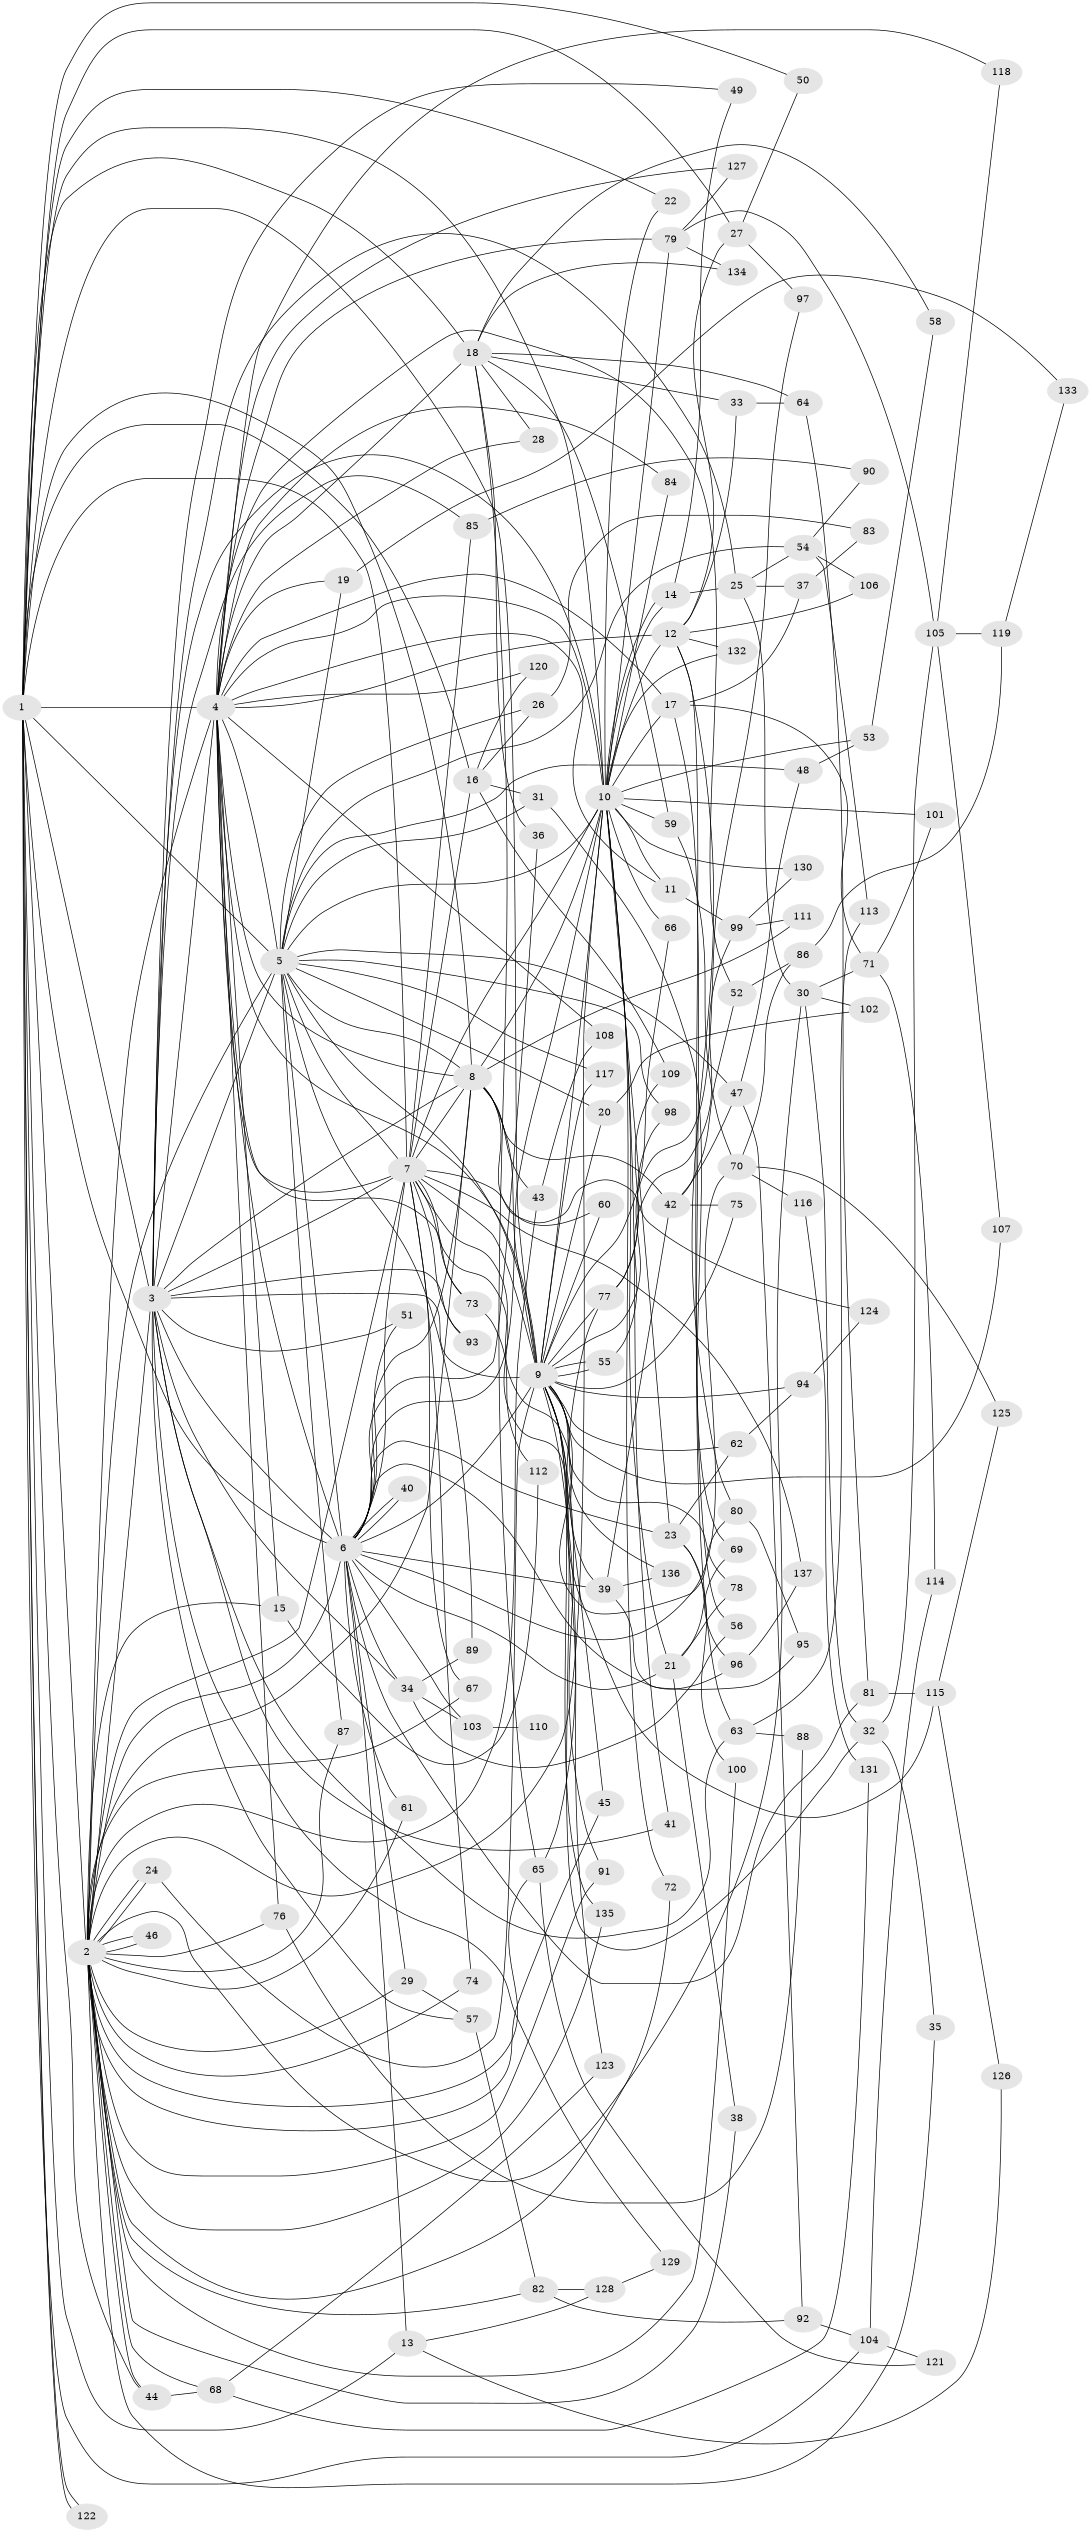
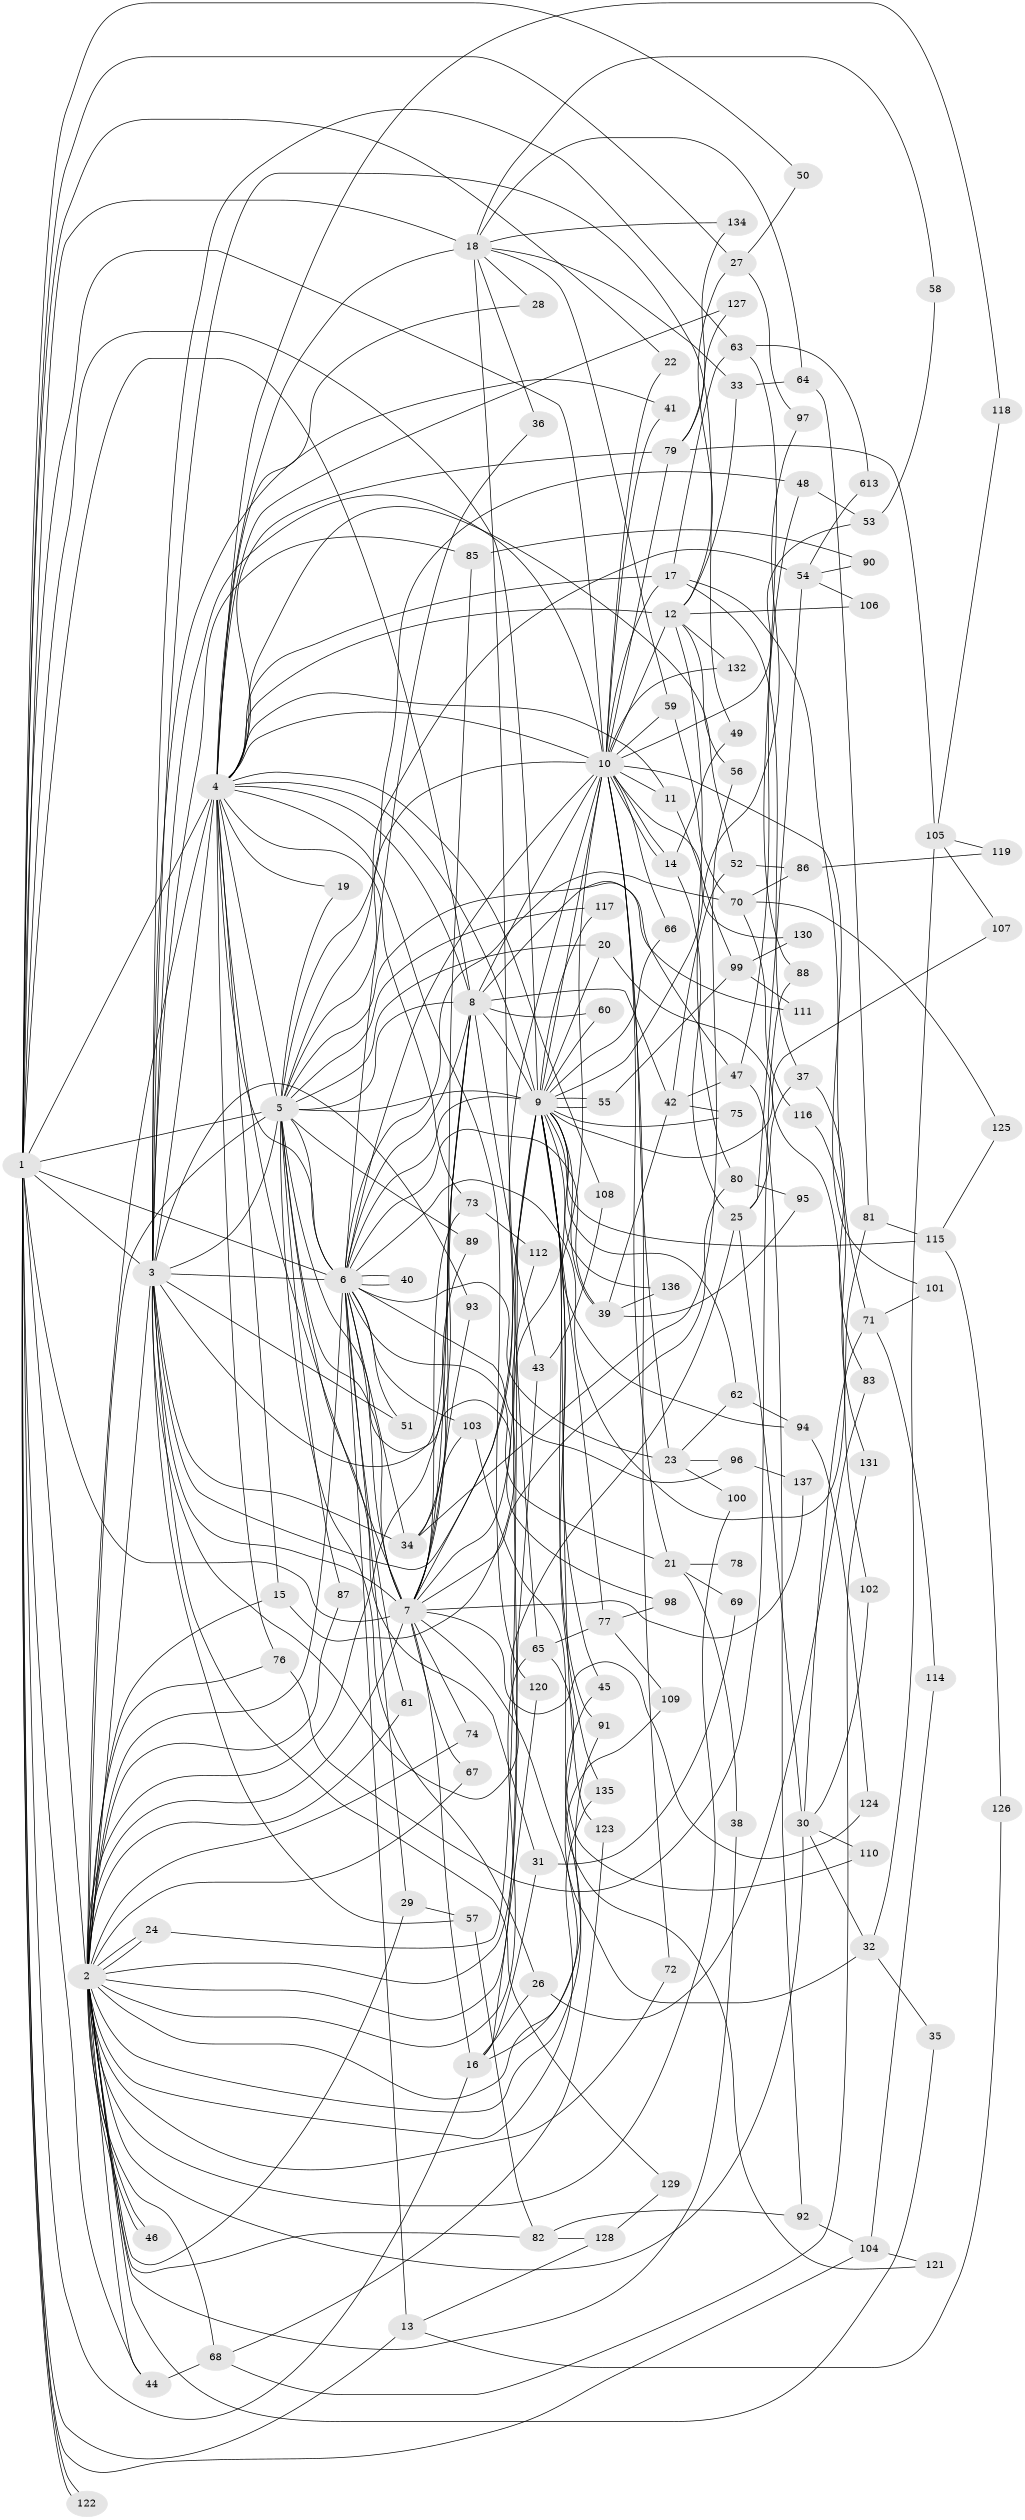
node "133": removed
node "84": removed
node "113": label "113" -> "613"
edge "9" -- "78": removed
edge "30" -- "110": added
